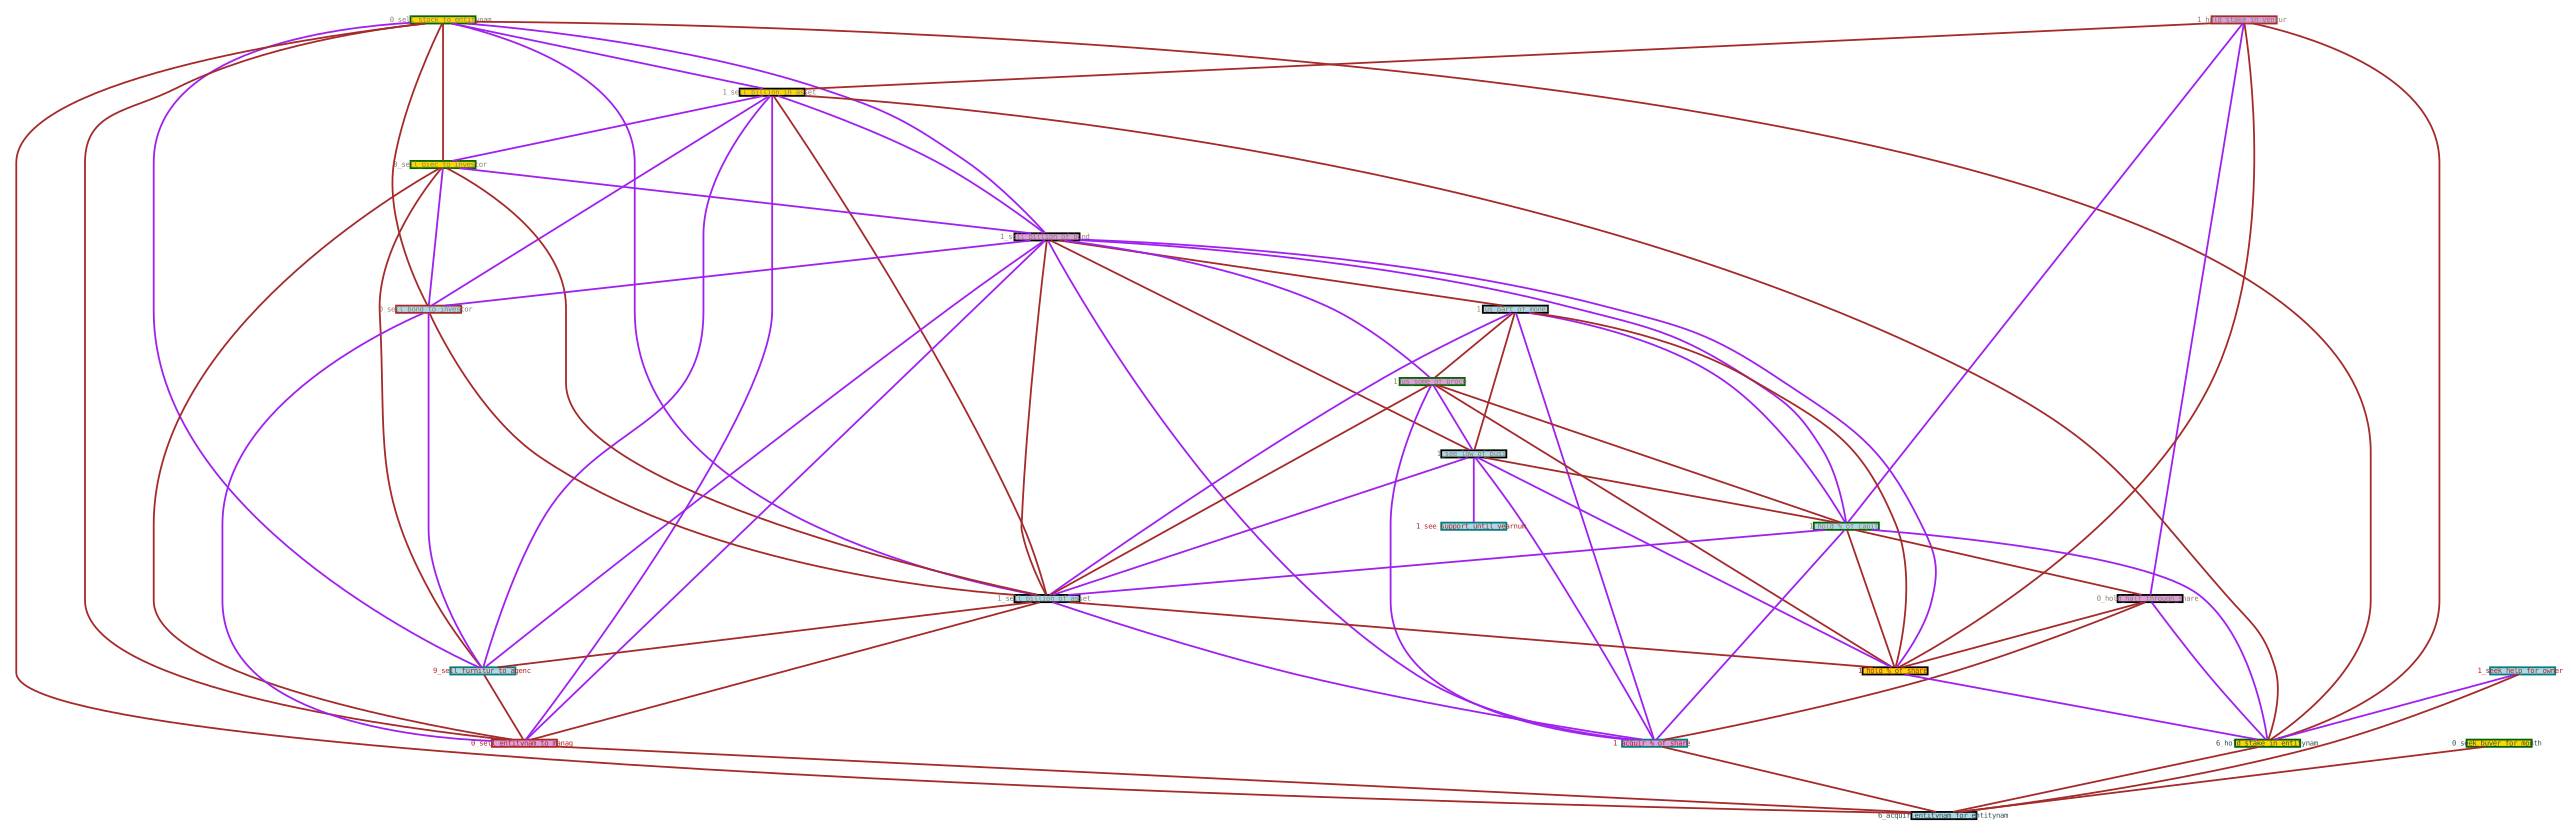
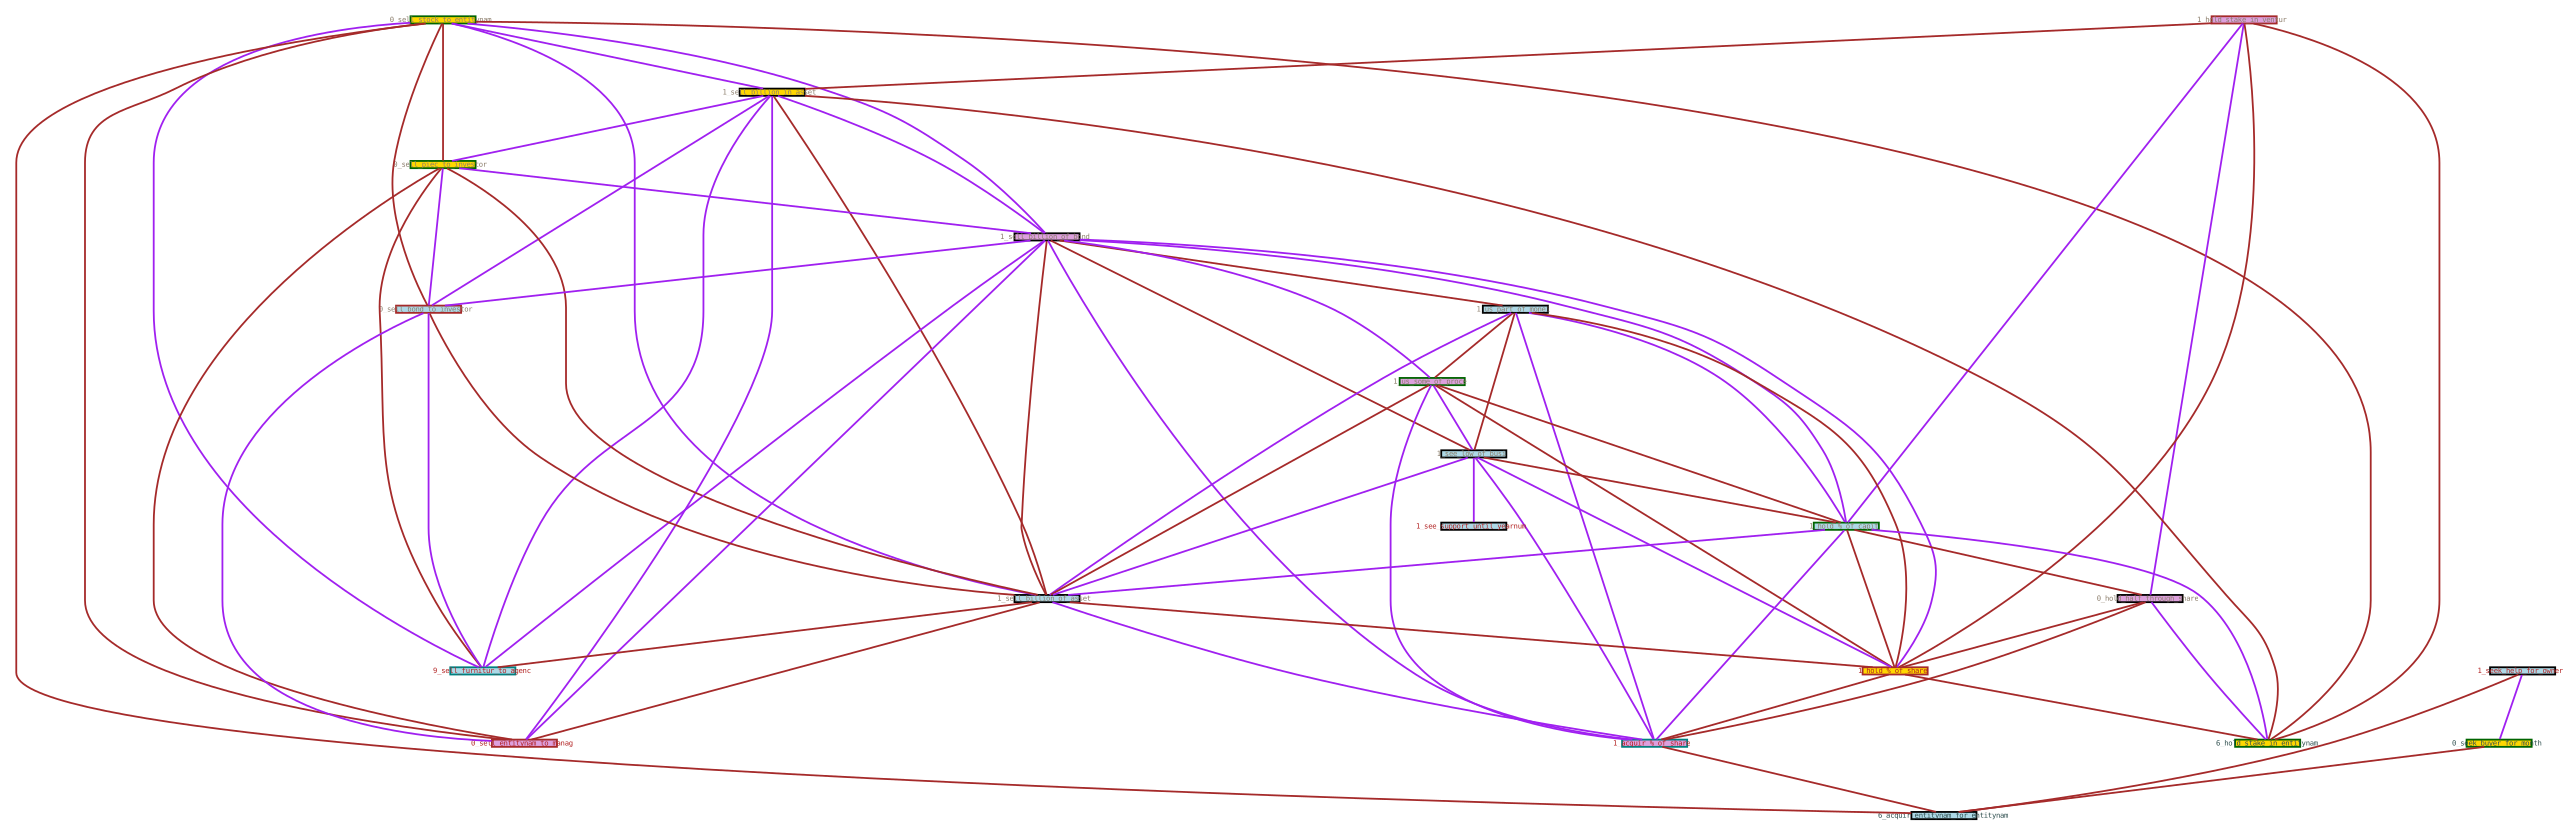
node "1_see_support_until_yearnum": color teal -> black
node "1_hold_%_of_share": color black -> brown
node "1_seek_help_for_owner": color teal -> black
edge "1_hold_%_of_share" -- "1_acquir_%_of_share": added
edge "9_sell_furnitur_to_agenc" -- "0_sell_entitynam_to_manag": removed
edge "1_hold_%_of_share" -- "6_hold_stake_in_entitynam": color purple -> brown
edge "1_seek_help_for_owner" -- "6_hold_stake_in_entitynam": now "1_seek_help_for_owner" -- "0_seek_buyer_for_month"
edge "0_sell_entitynam_to_manag" -- "6_acquir_entitynam_for_entitynam": removed
edge "6_hold_stake_in_entitynam" -- "6_acquir_entitynam_for_entitynam": removed
